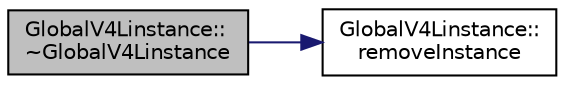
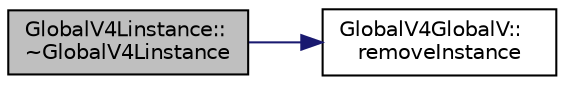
node "GlobalV4Linstance:: removeInstance": label "GlobalV4Linstance:: removeInstance" -> "GlobalV4GlobalV:: removeInstance"
